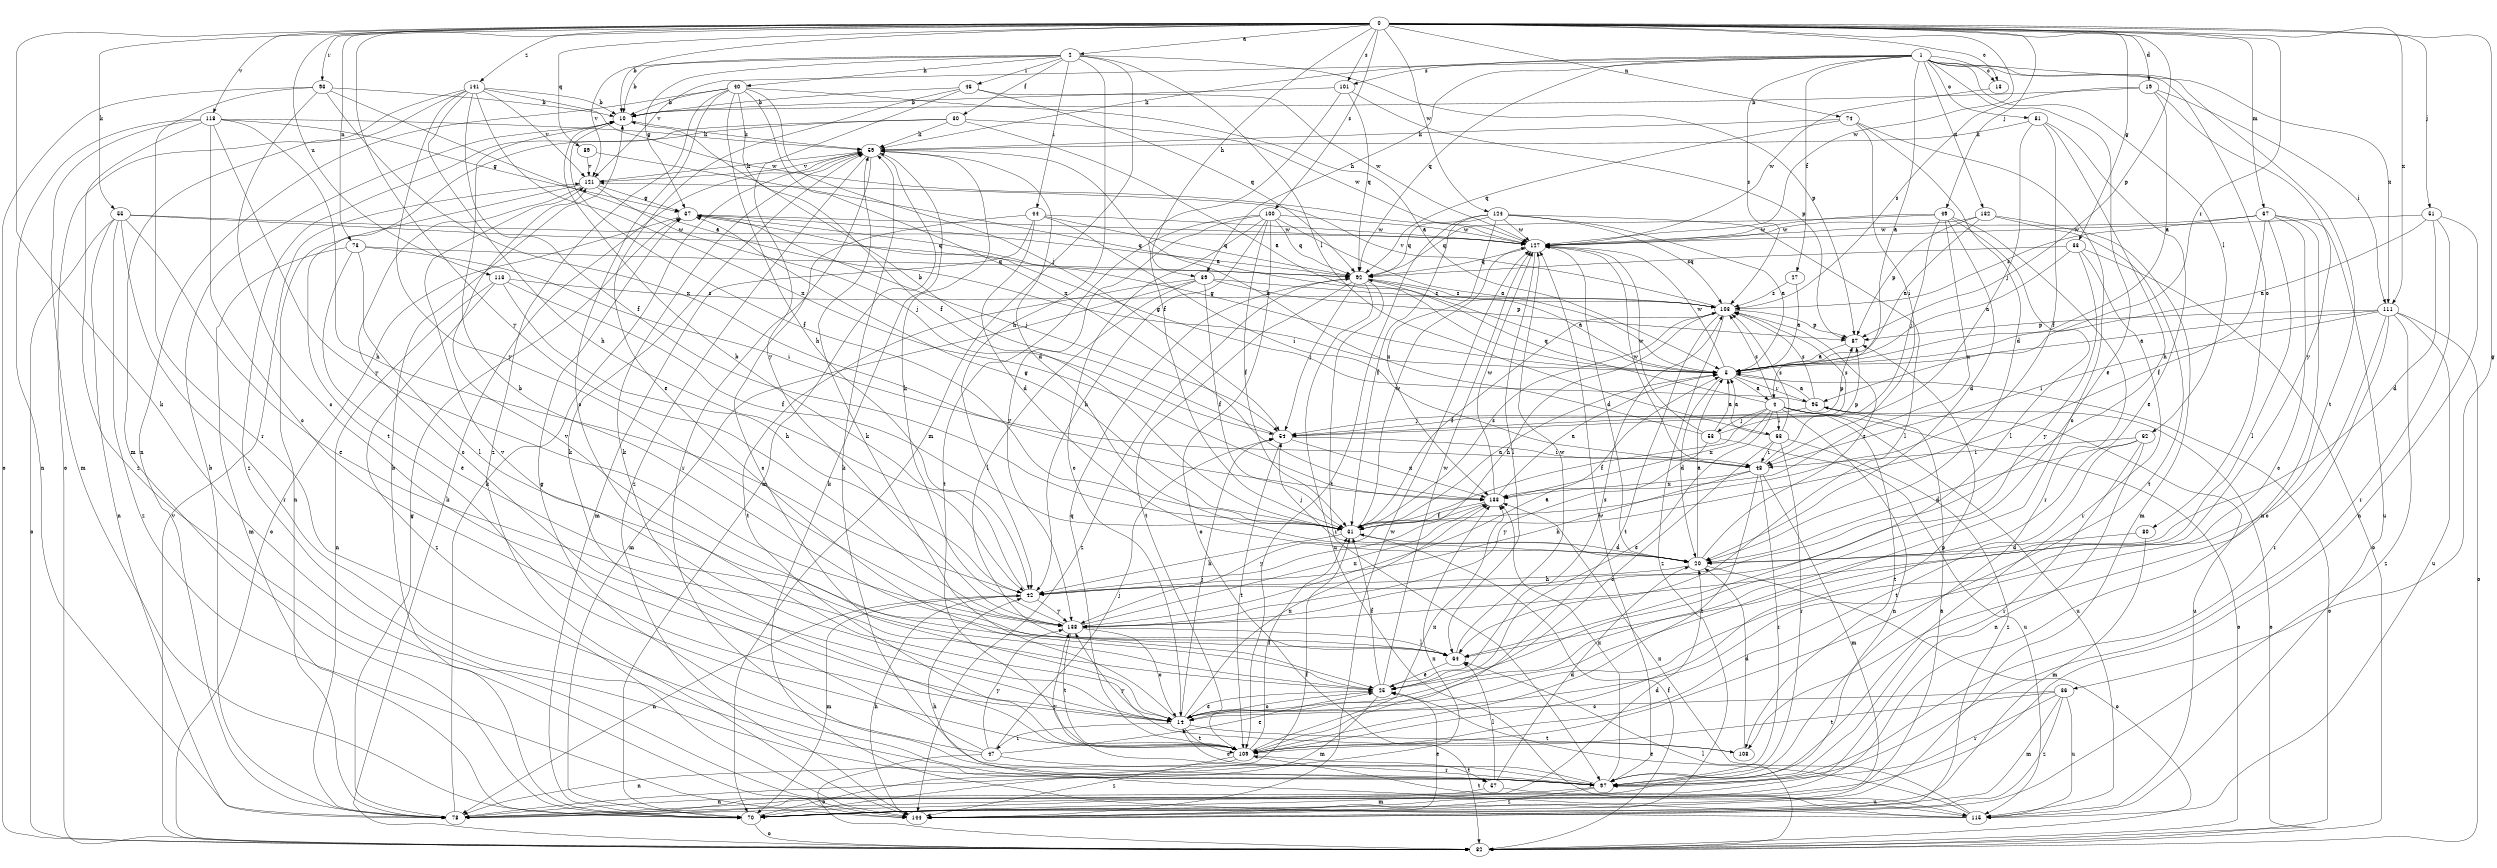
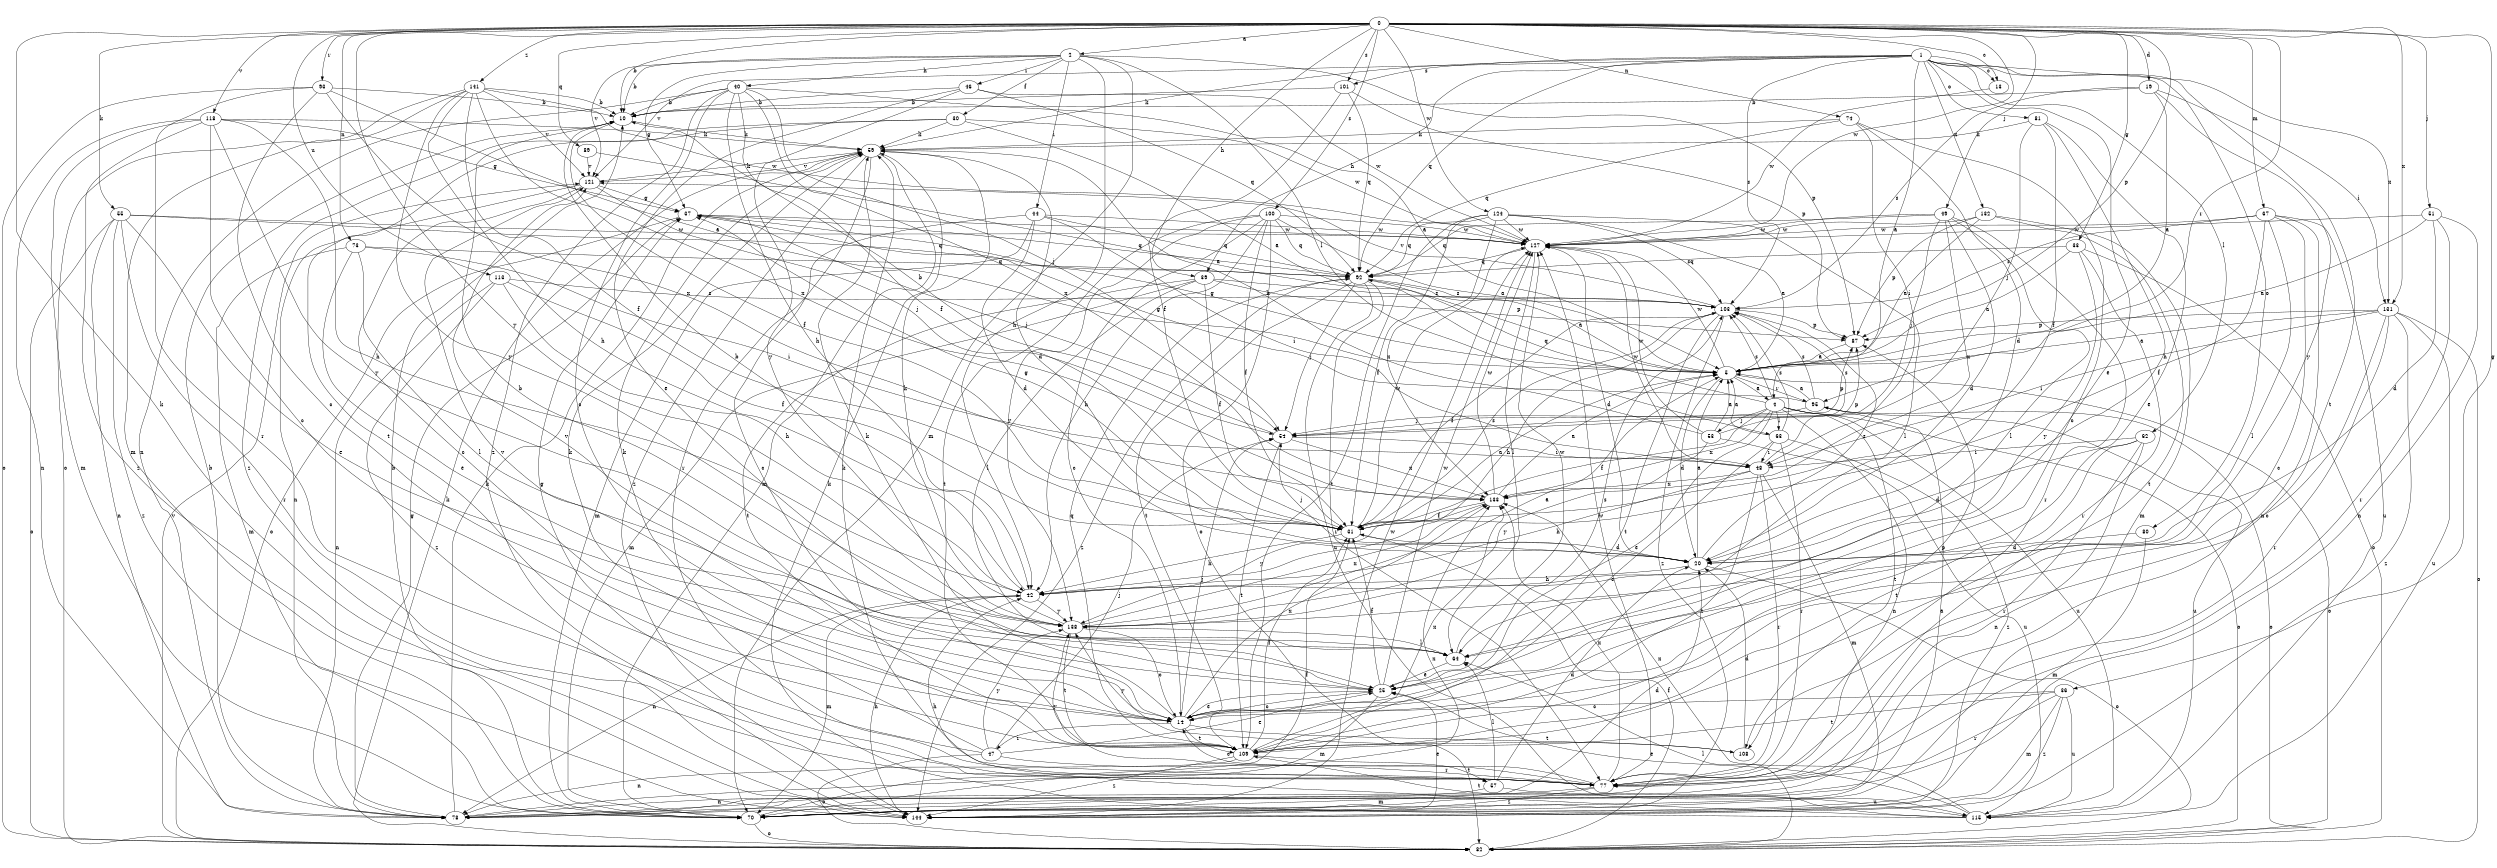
node "27": removed
node "111": label "111" -> "131"
node "97": label "97" -> "77"
